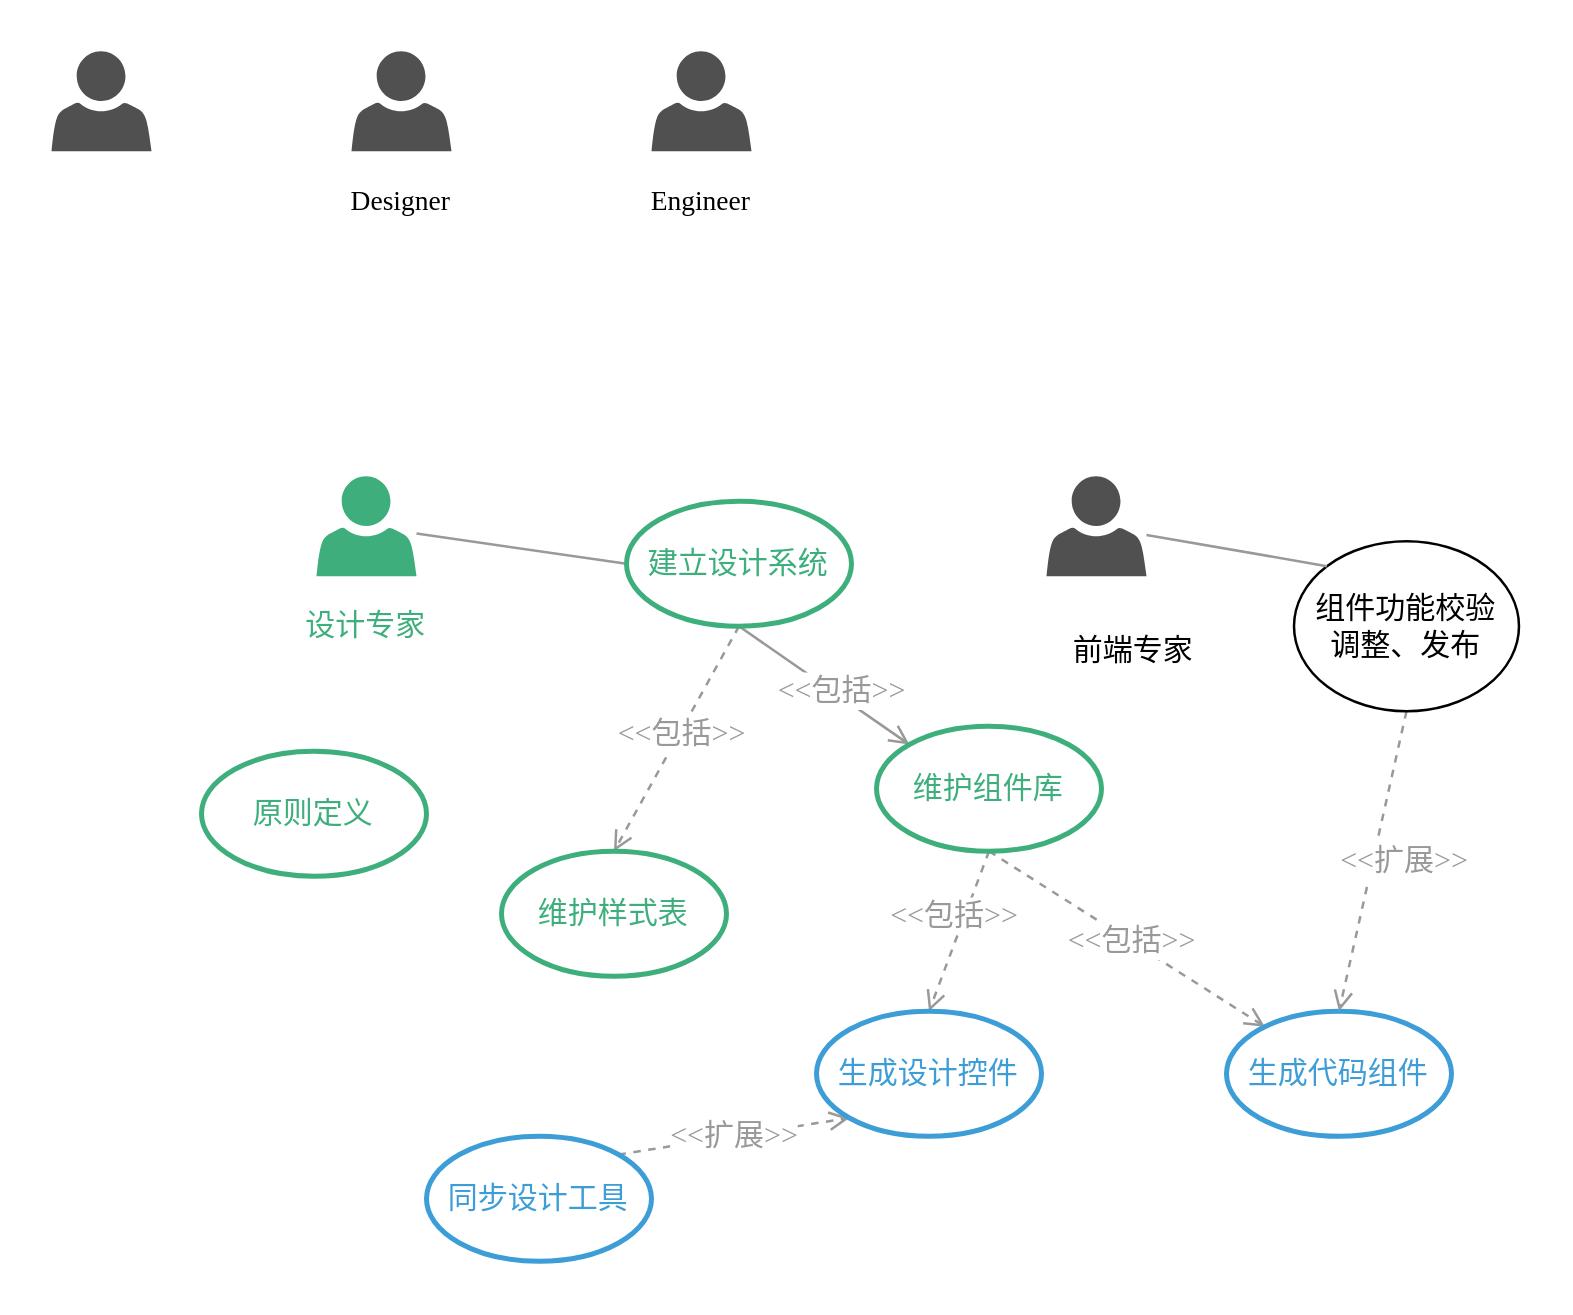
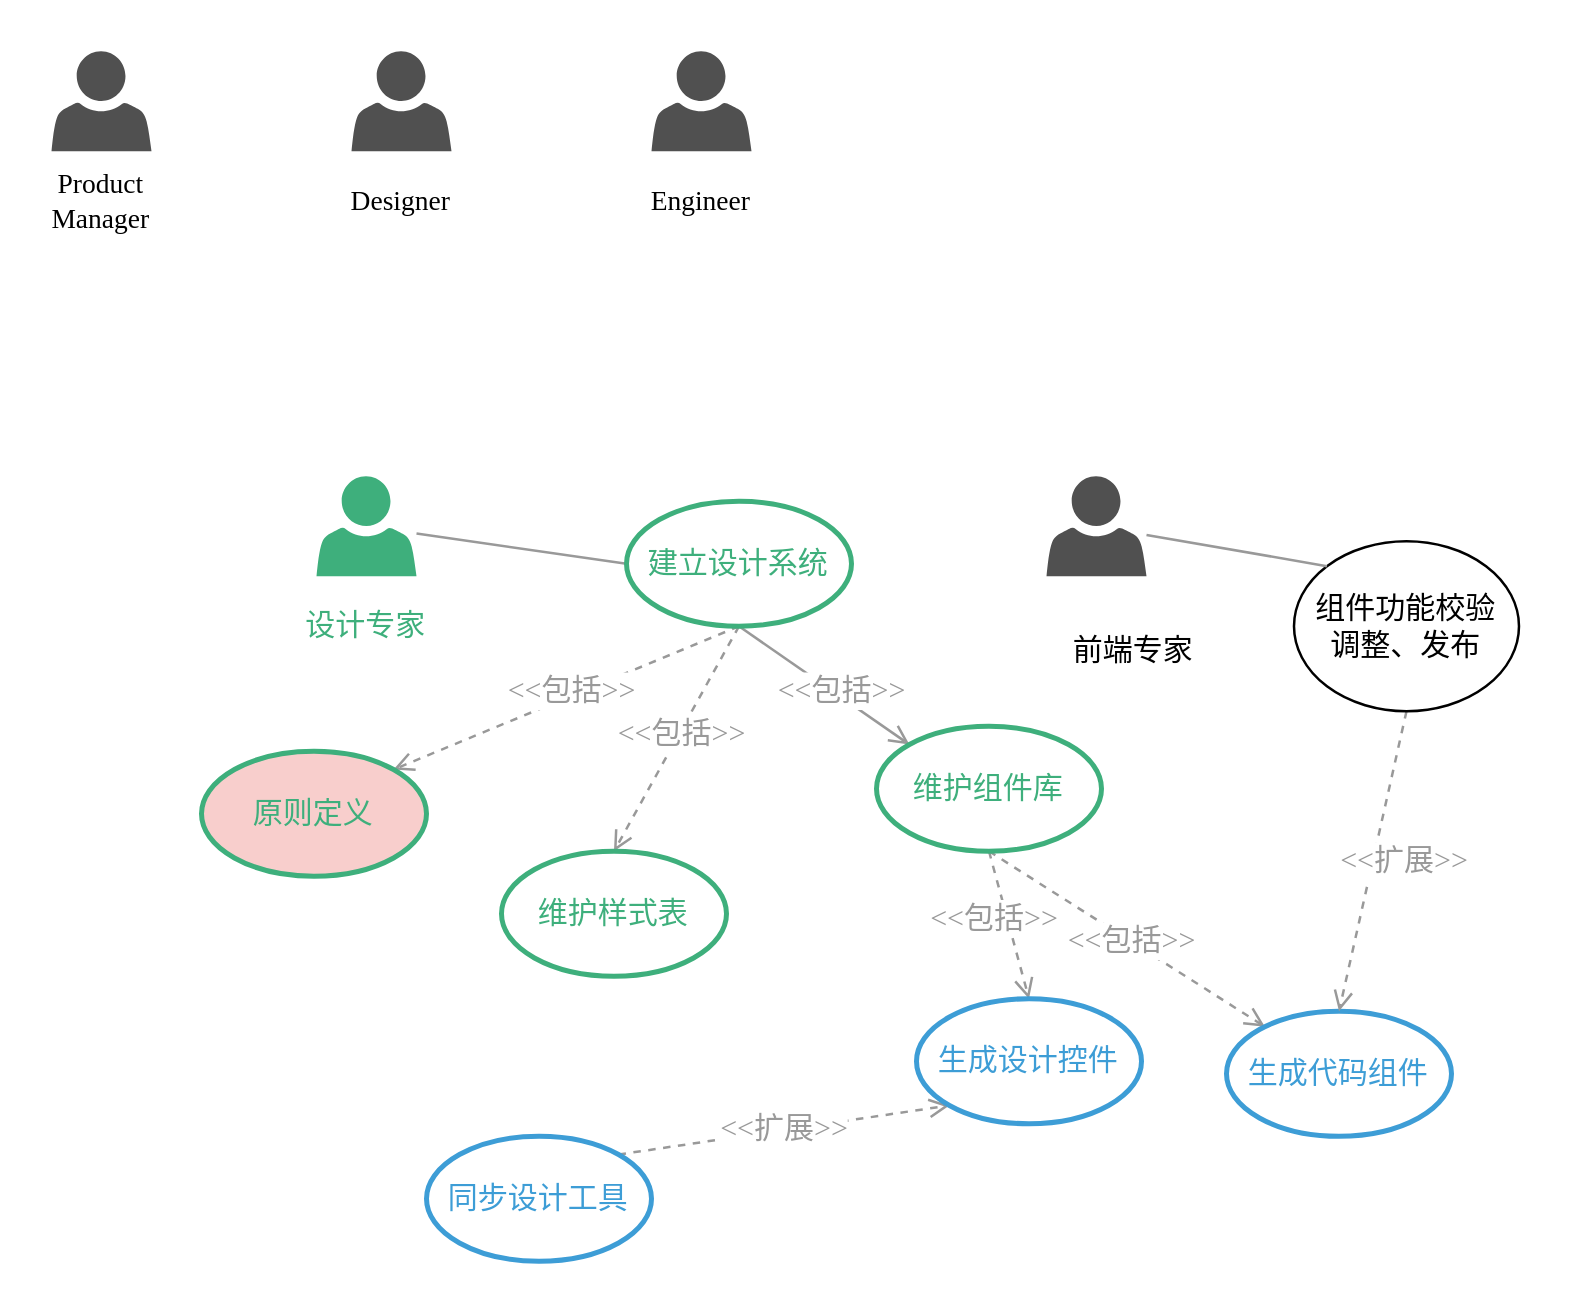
node "Product Manager": added
edge "建立设计系统" -> "原则定义": added, label "<<包括>>"
node "原则定义": fillcolor #ffffff -> #f8cecc
node "生成设计控件": moved (929, 1074) -> (1029, 1061)
